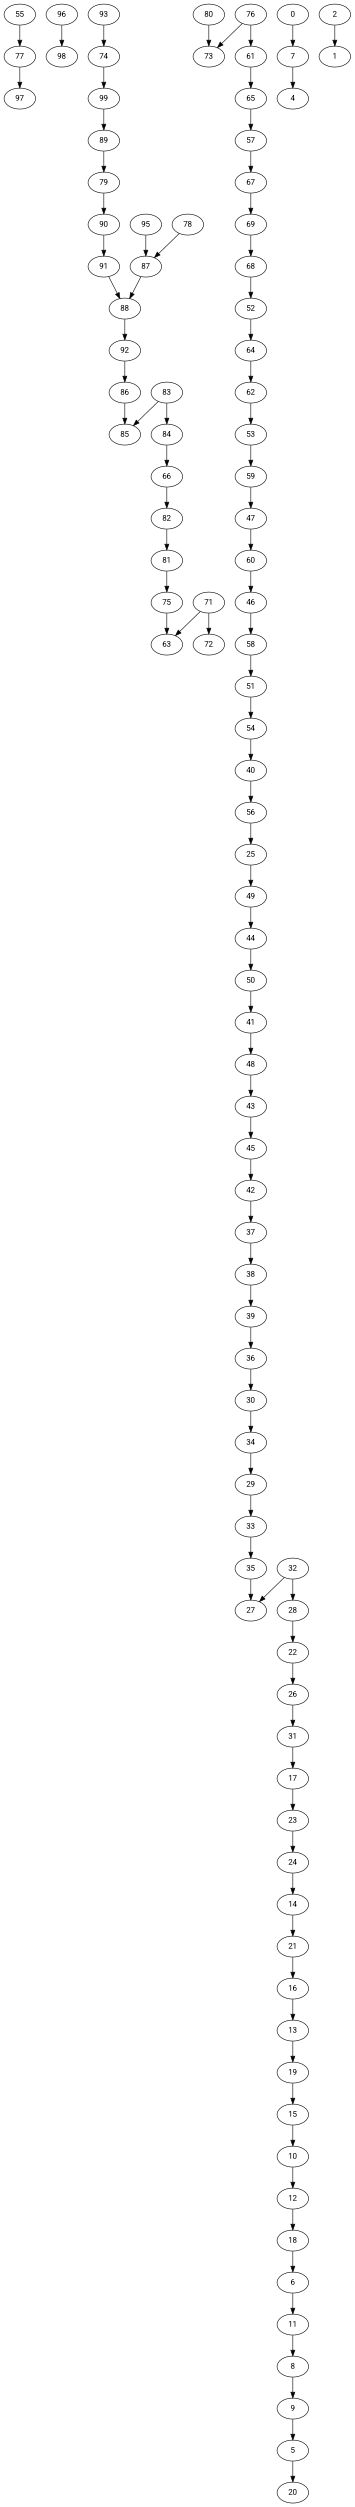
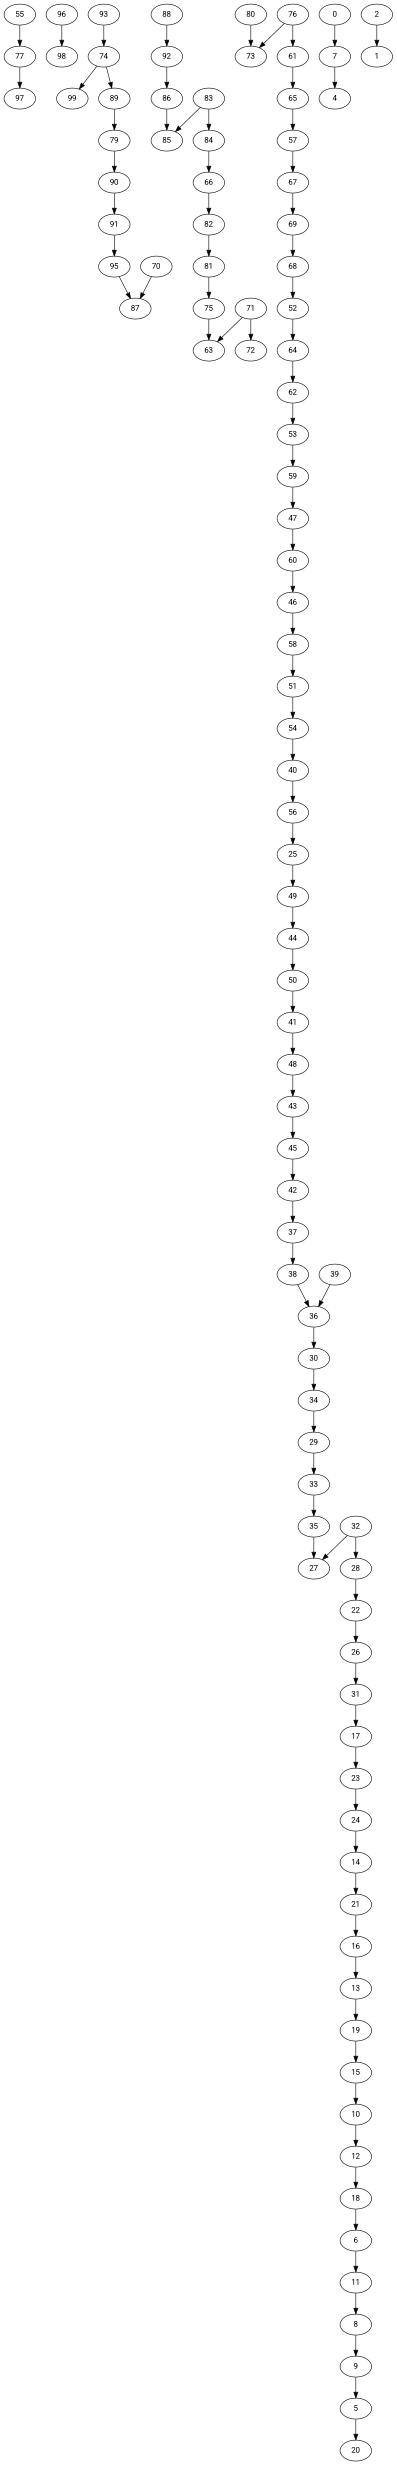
edge "99" -> "89": now "74" -> "89"
node "78": label "78" -> "70"
edge "91" -> "88": now "91" -> "95"
edge "87" -> "88": removed
edge "38" -> "39": now "38" -> "36"
